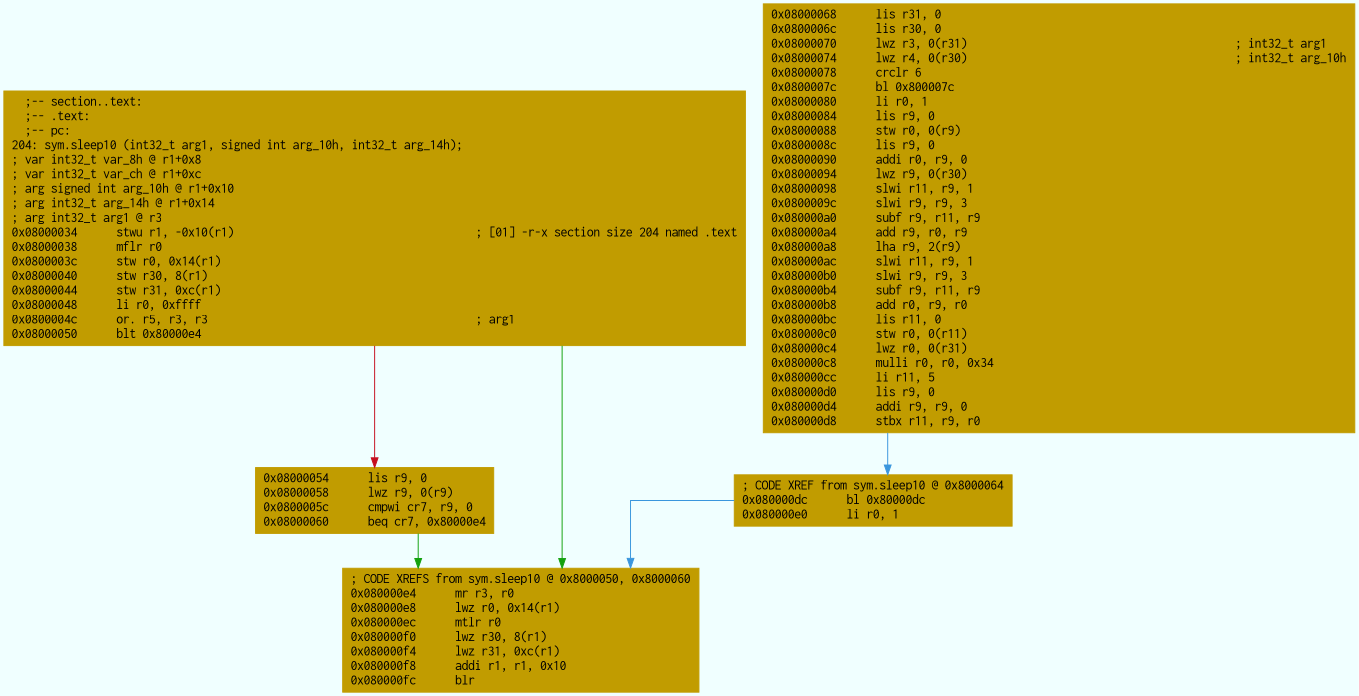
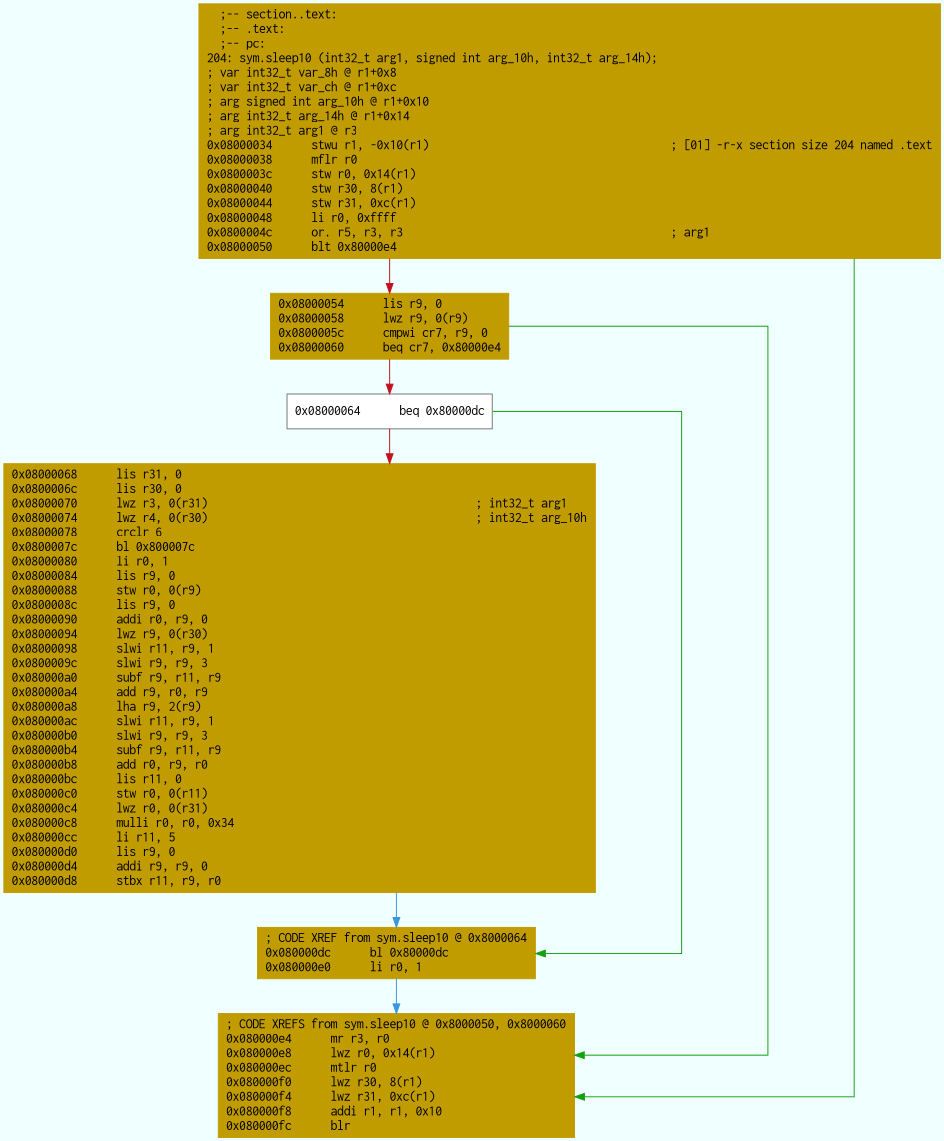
node "0x08000064      beq 0x80000dc": added
